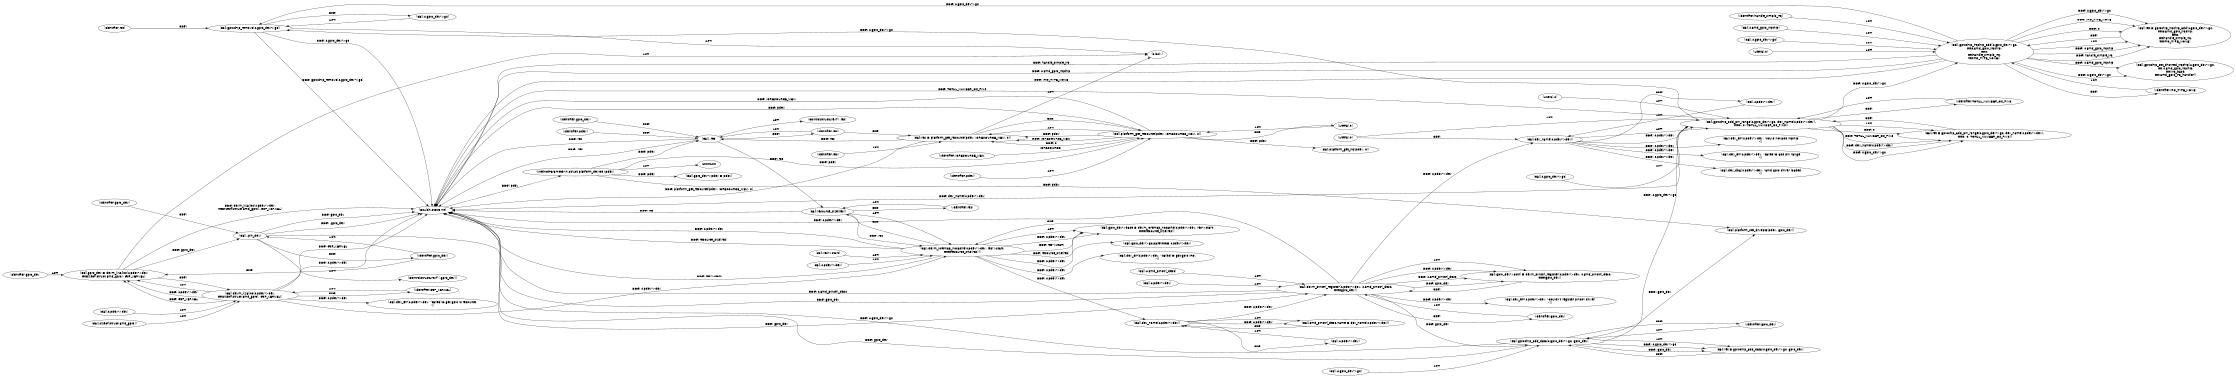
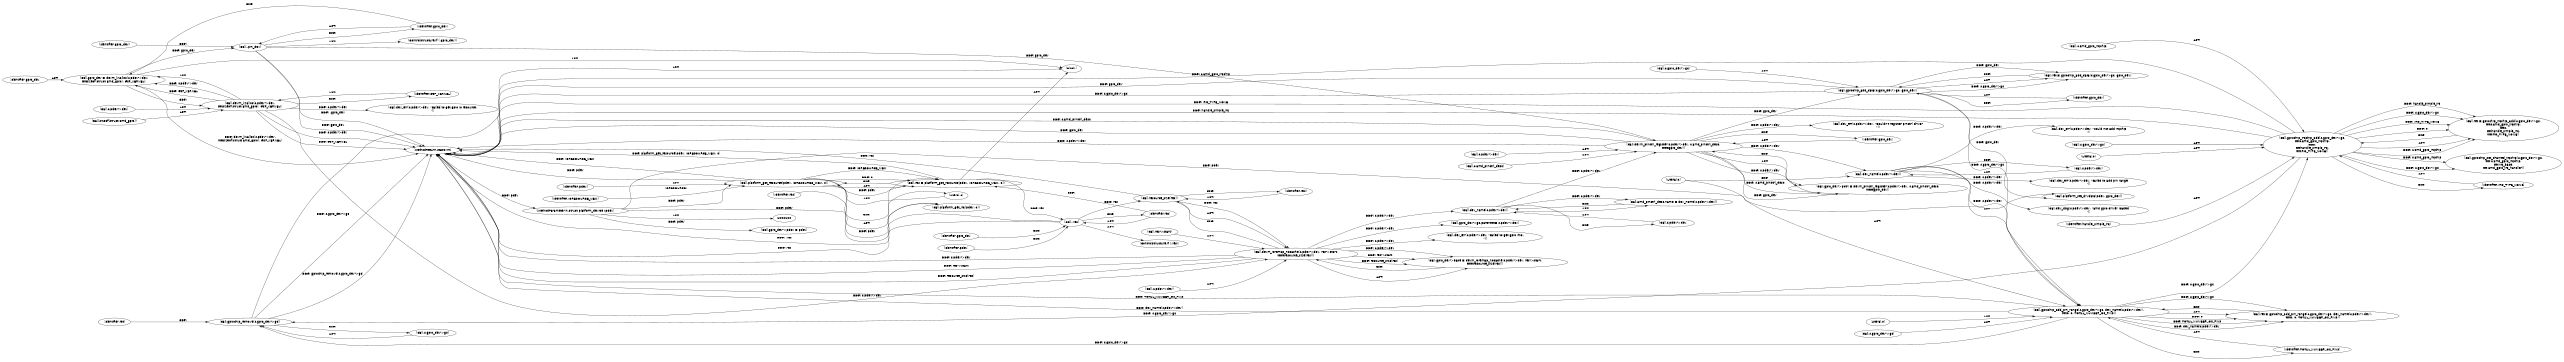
edge "(MethodParameterIn,struct platform_device *pdev)" -> "(Call,!res)": now "(MethodParameterIn,struct platform_device *pdev)" -> "(Call,platform_get_irq(pdev, 0))"
node "(Couldn,static int)": label "(Couldn,static int)" -> "(MethodReturn,static int)"
